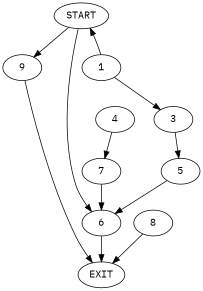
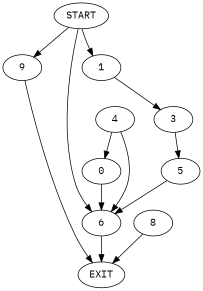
edge "1" -> "START": reversed
edge "4" -> "6": added
node "7": label "7" -> "0"
